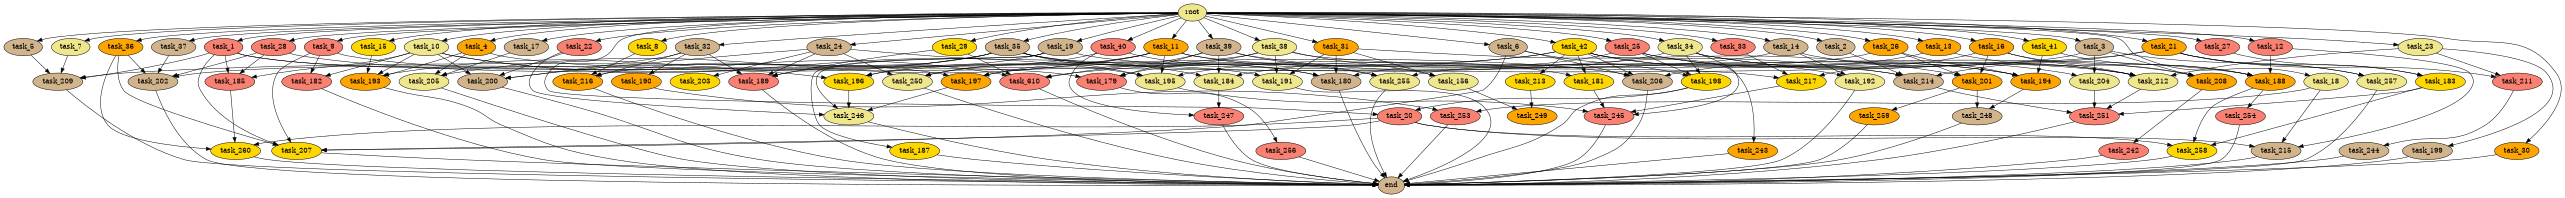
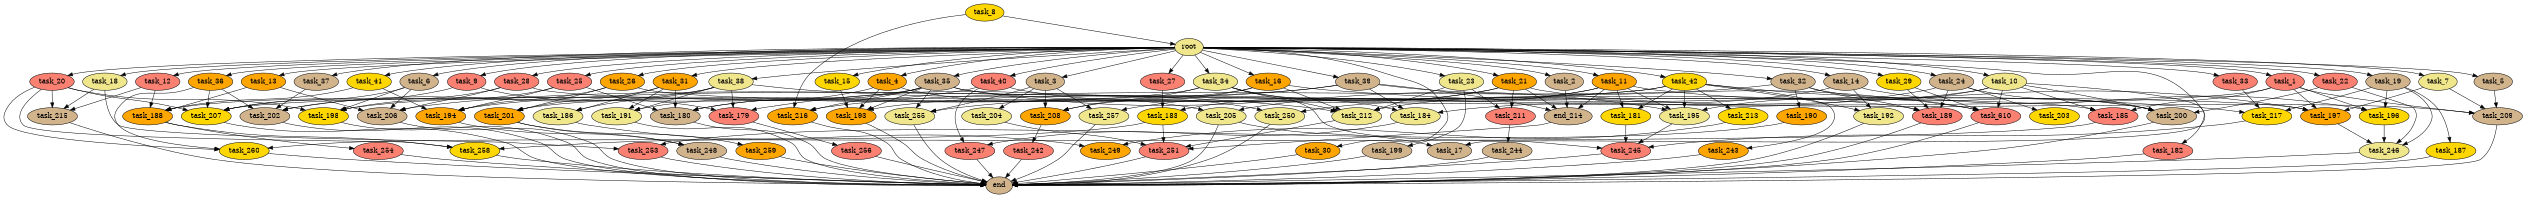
edge "root" -> "task_8": reversed
edge "task_9" -> "task_182": removed
edge "task_17" -> "task_205": reversed
edge "task_24" -> "task_250": removed
edge "task_25" -> "task_204": removed
node "task_156": label "task_156" -> "task_186"
node "task_214": label "task_214" -> "end_214"
edge "task_7" -> "task_197": added
edge "task_198" -> "task_20": reversed
